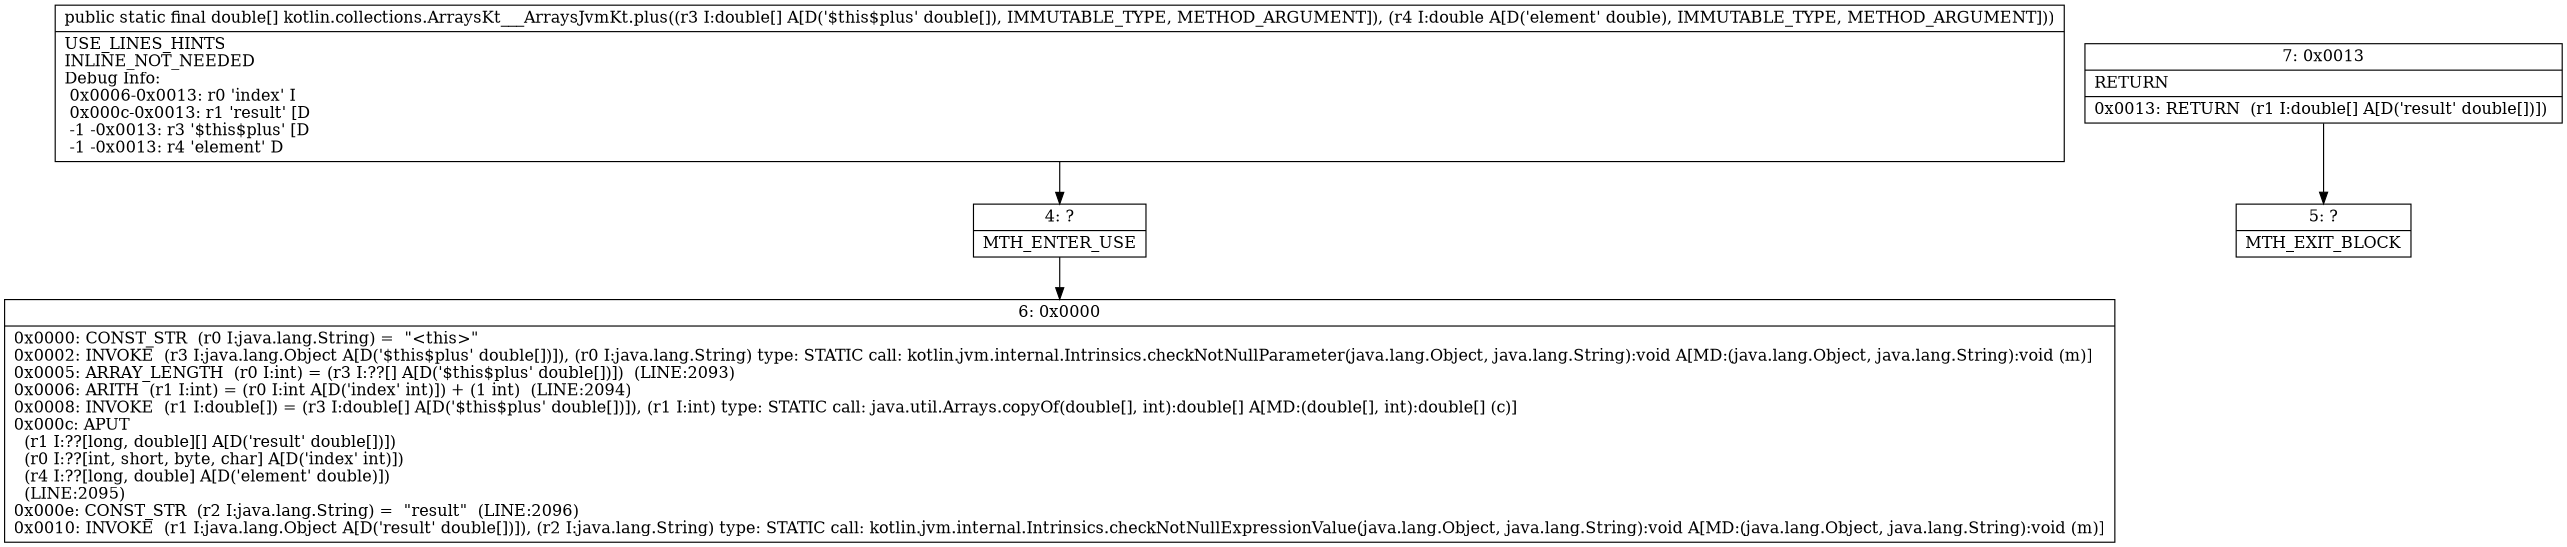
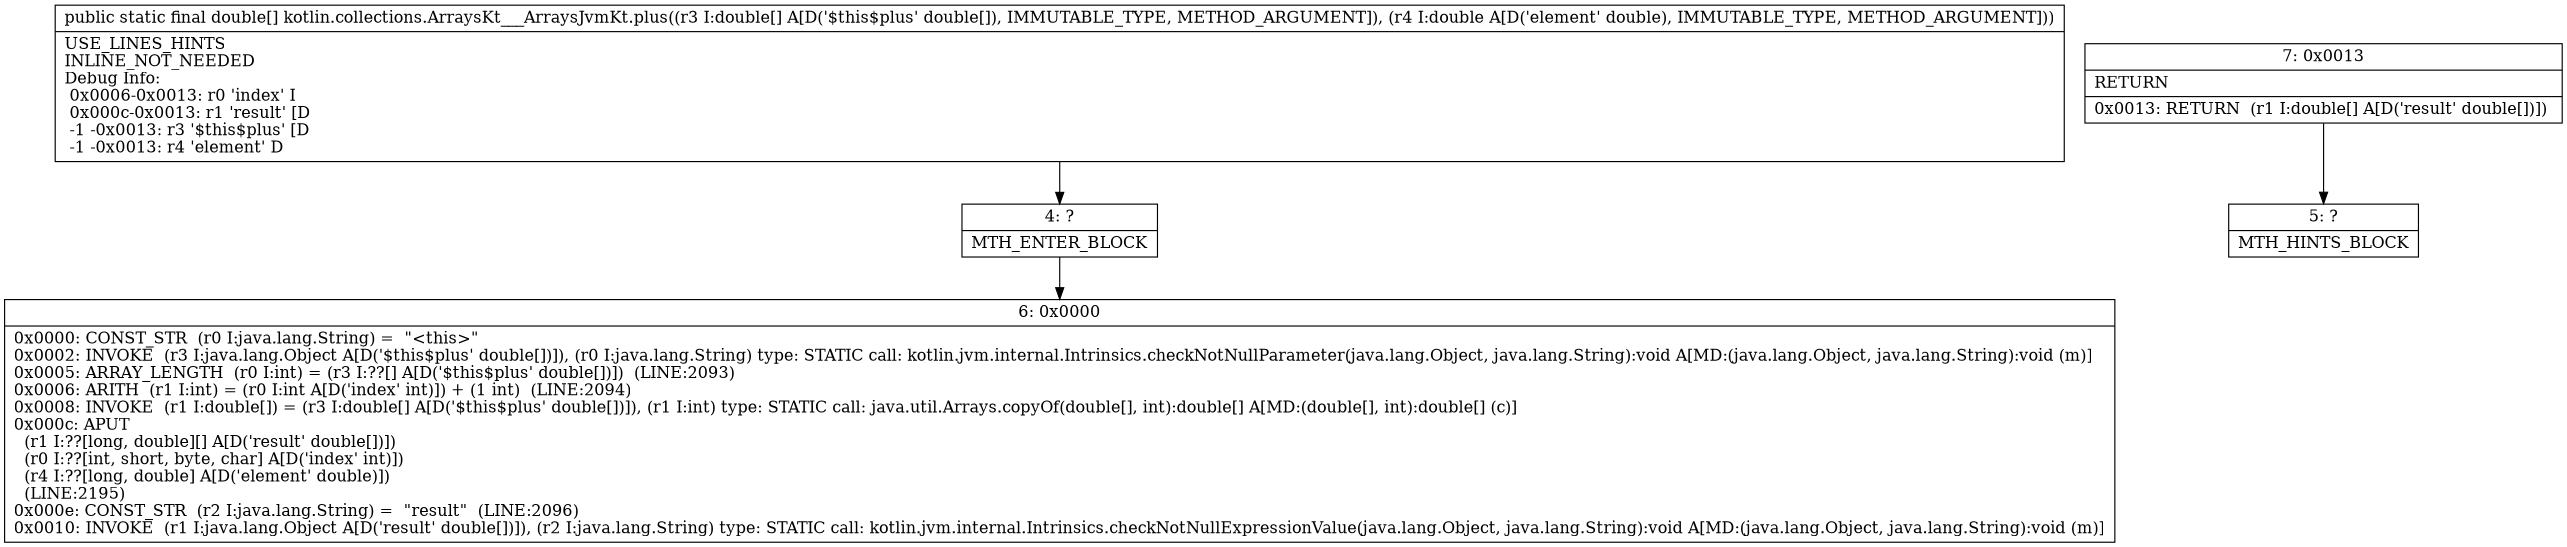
node "4: ?": text "MTH_ENTER_USE" -> "MTH_ENTER_BLOCK"
node "5: ?": text "MTH_EXIT_BLOCK" -> "MTH_HINTS_BLOCK"
node "6: 0x0000": text "(LINE:2095)" -> "(LINE:2195)"
